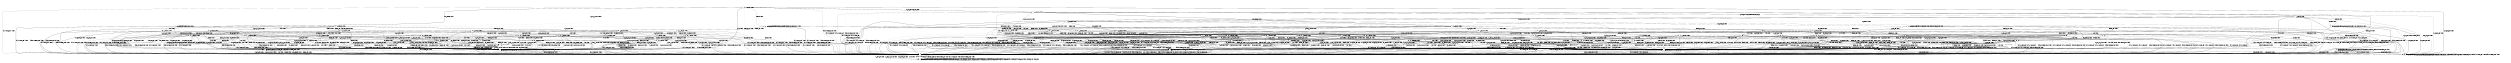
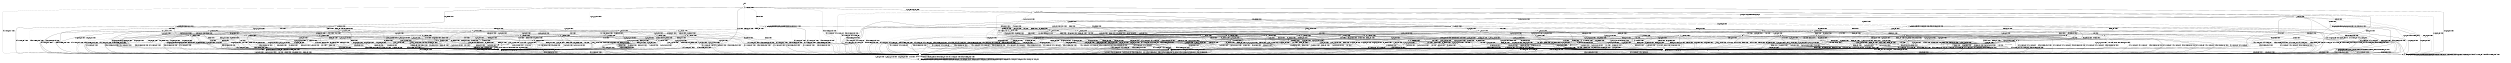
node "__start0": added
edge "s20" -> "s32": removed, label "FINISHED / TIMEOUT"
